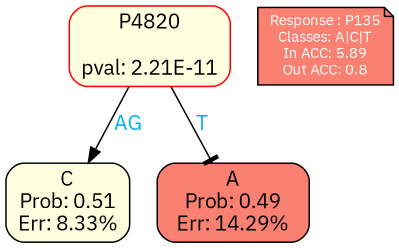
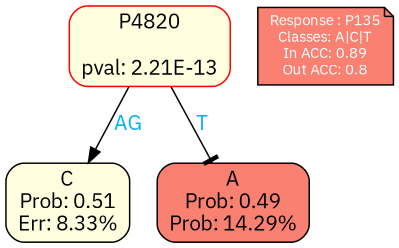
node "P4820 pval: 2.21E-11": label "P4820 pval: 2.21E-11" -> "P4820 pval: 2.21E-13"
node "Response : P135 Classes: A|C|T In ACC: 5.89 Out ACC: 0.8": label "Response : P135 Classes: A|C|T In ACC: 5.89 Out ACC: 0.8" -> "Response : P135 Classes: A|C|T In ACC: 0.89 Out ACC: 0.8"
node "A Prob: 0.49 Err: 14.29%": label "A Prob: 0.49 Err: 14.29%" -> "A Prob: 0.49 Prob: 14.29%"
